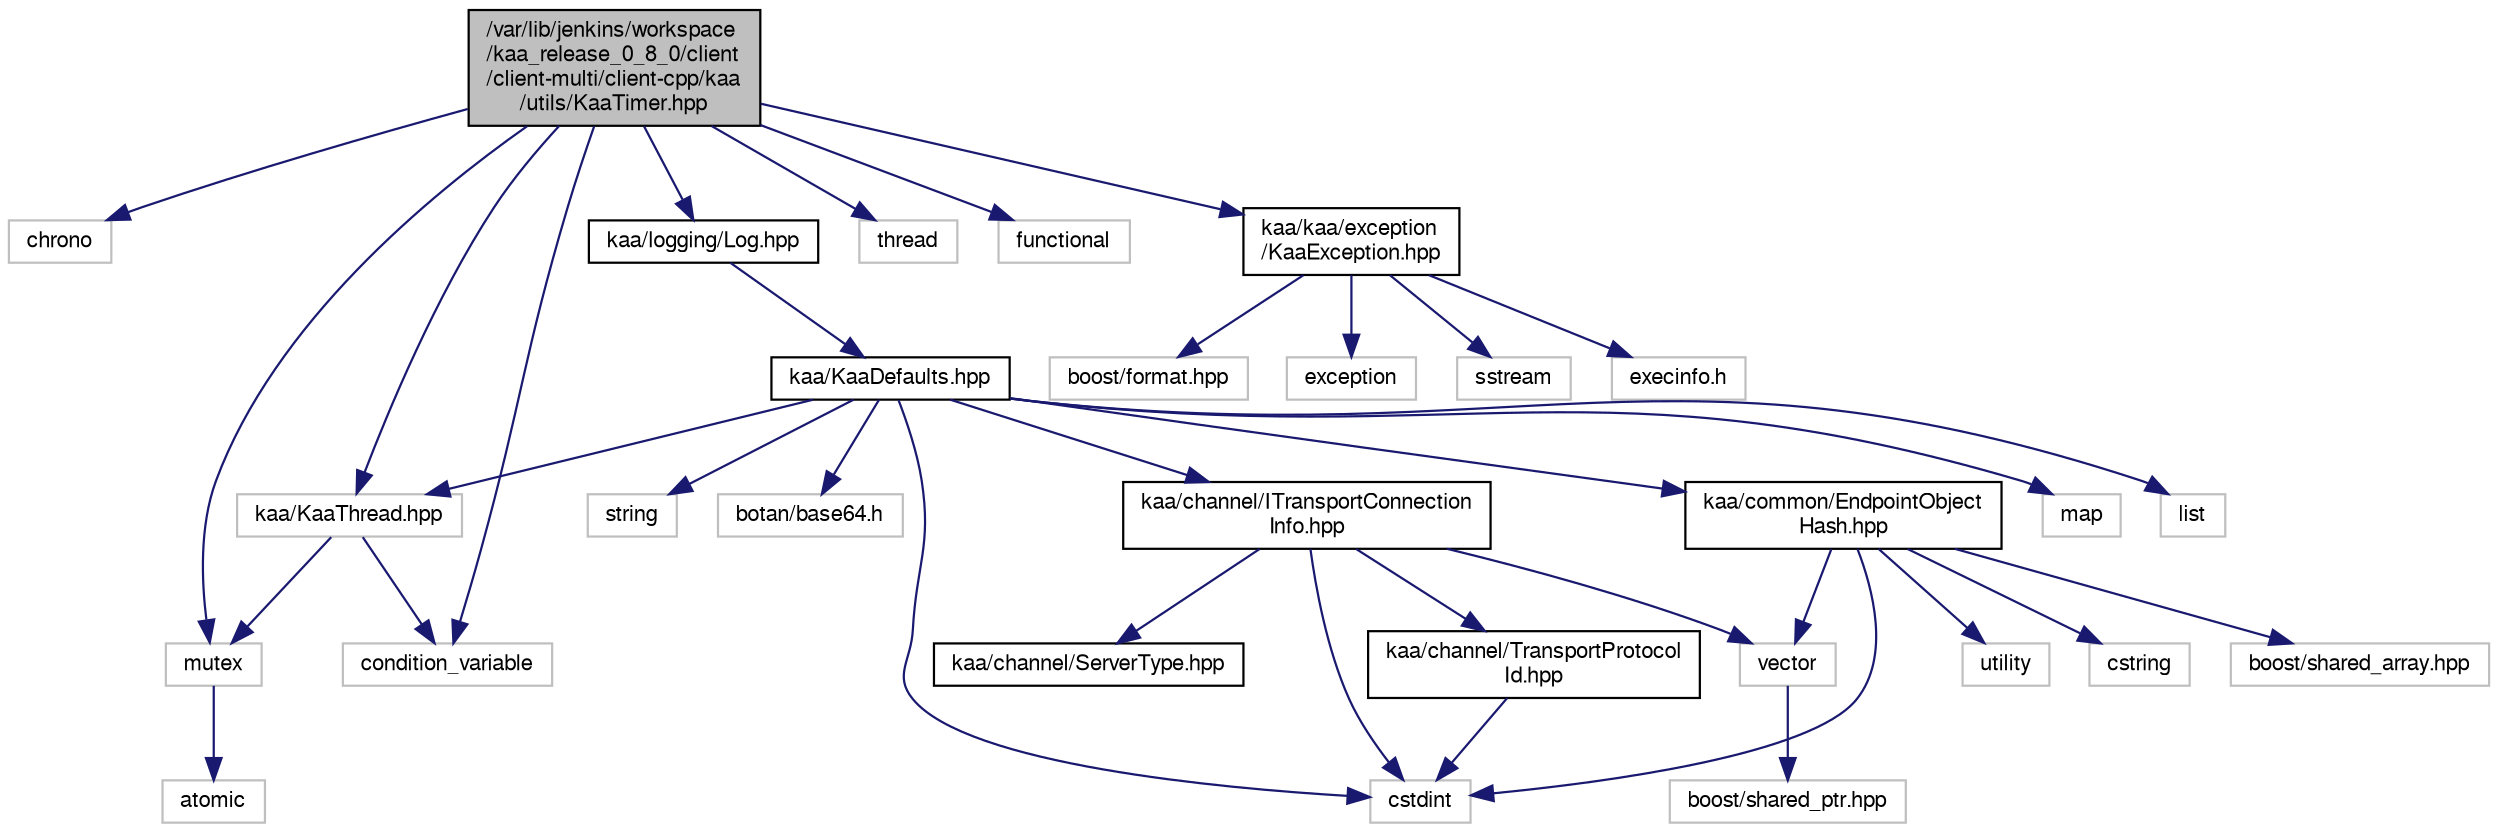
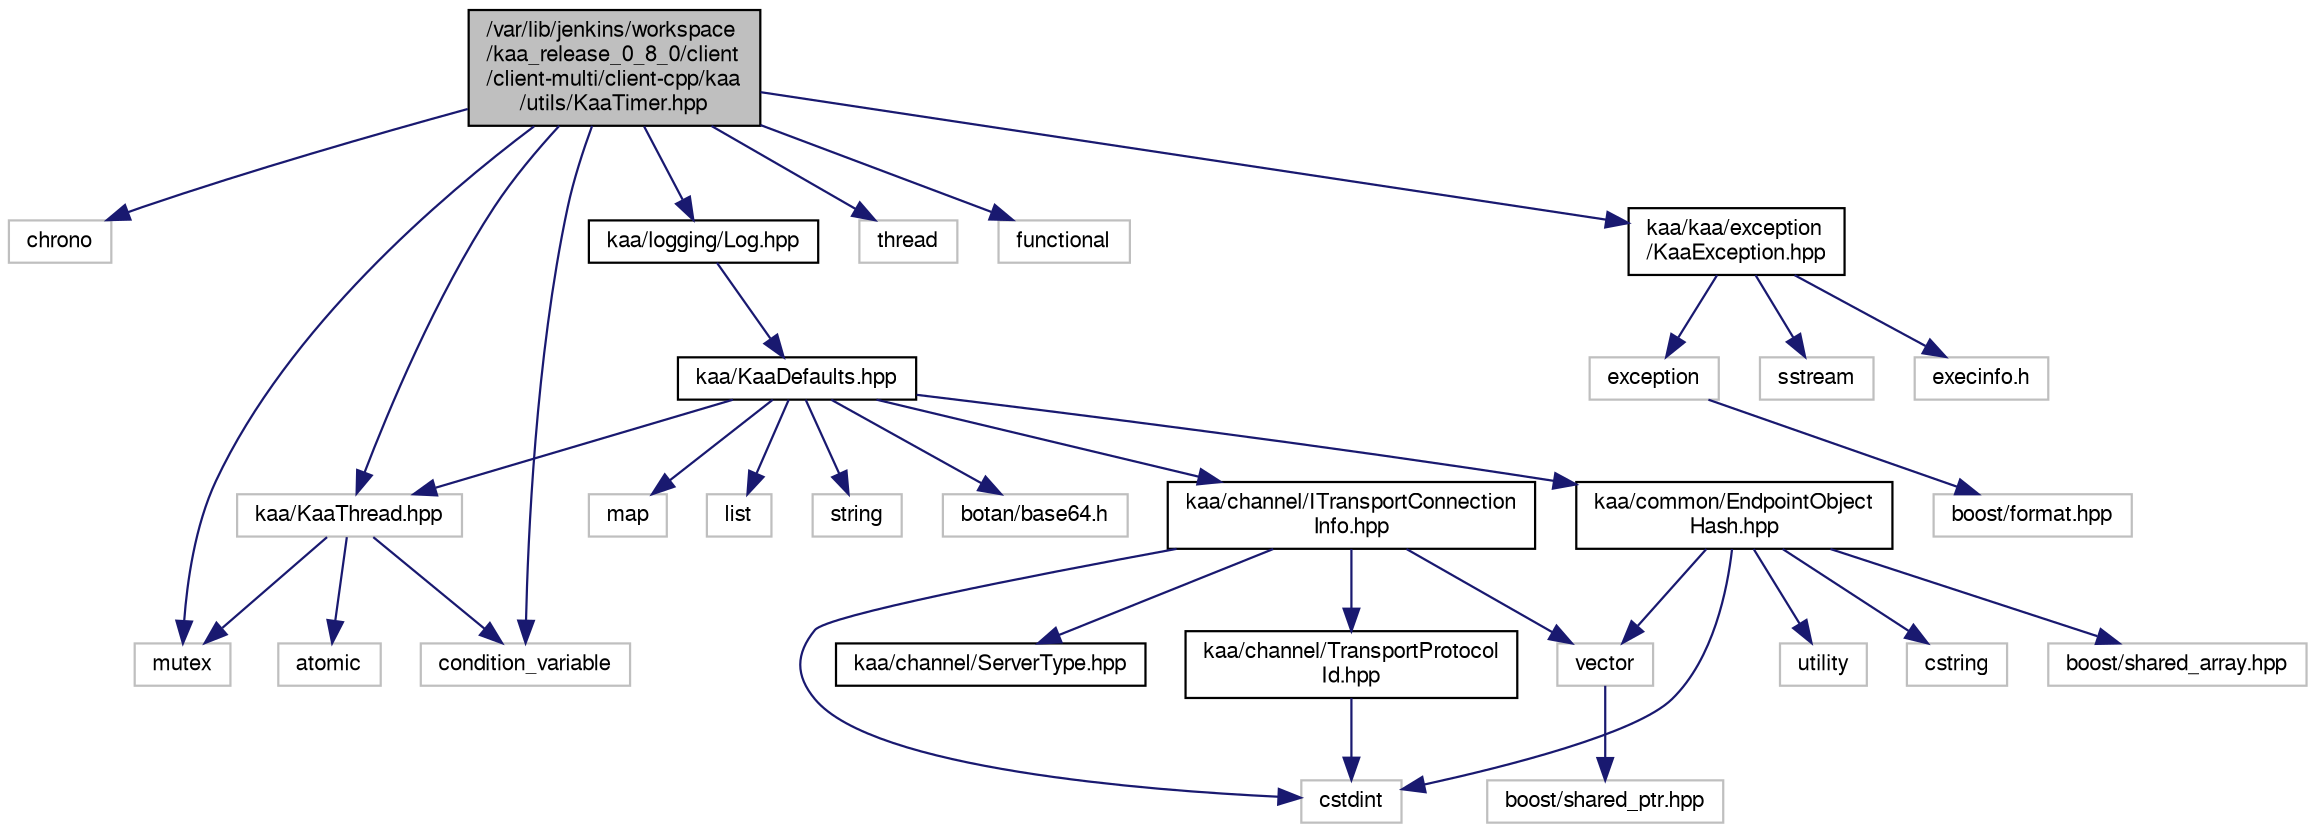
edge "kaa/kaa/exception /KaaException.hpp" -> "boost/format.hpp": now "exception" -> "boost/format.hpp"
edge "mutex" -> "atomic": now "kaa/KaaThread.hpp" -> "atomic"
edge "kaa/KaaDefaults.hpp" -> "cstdint": removed
